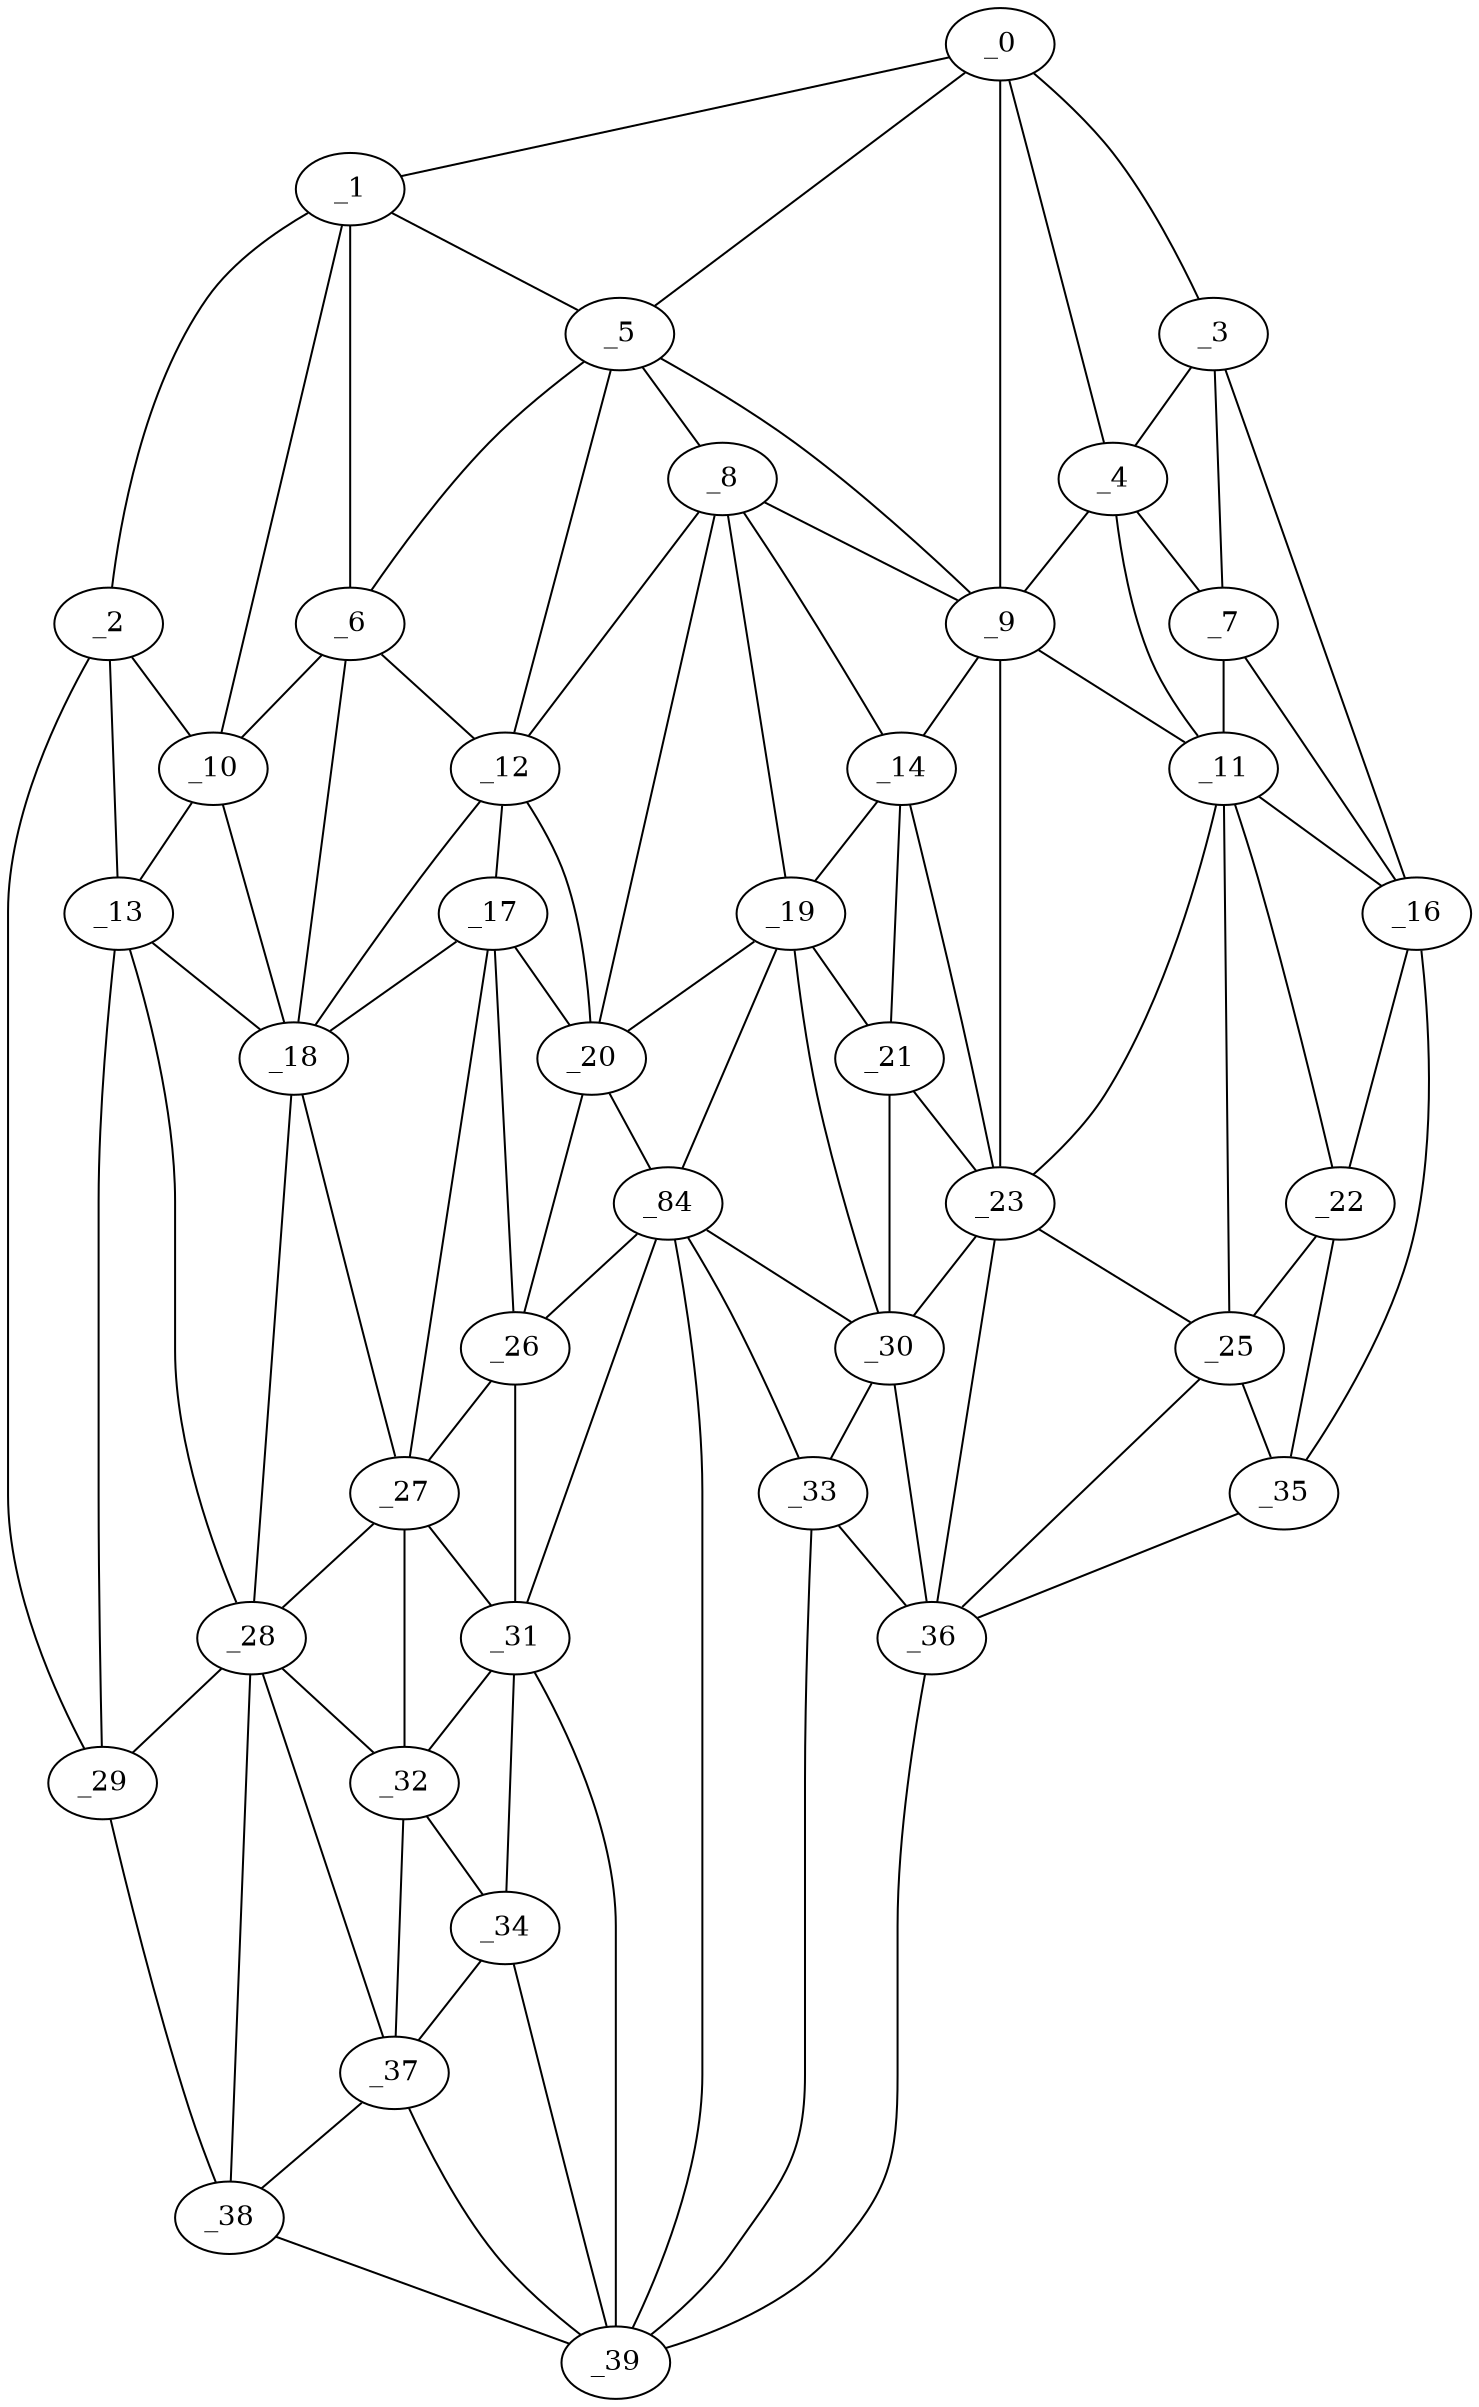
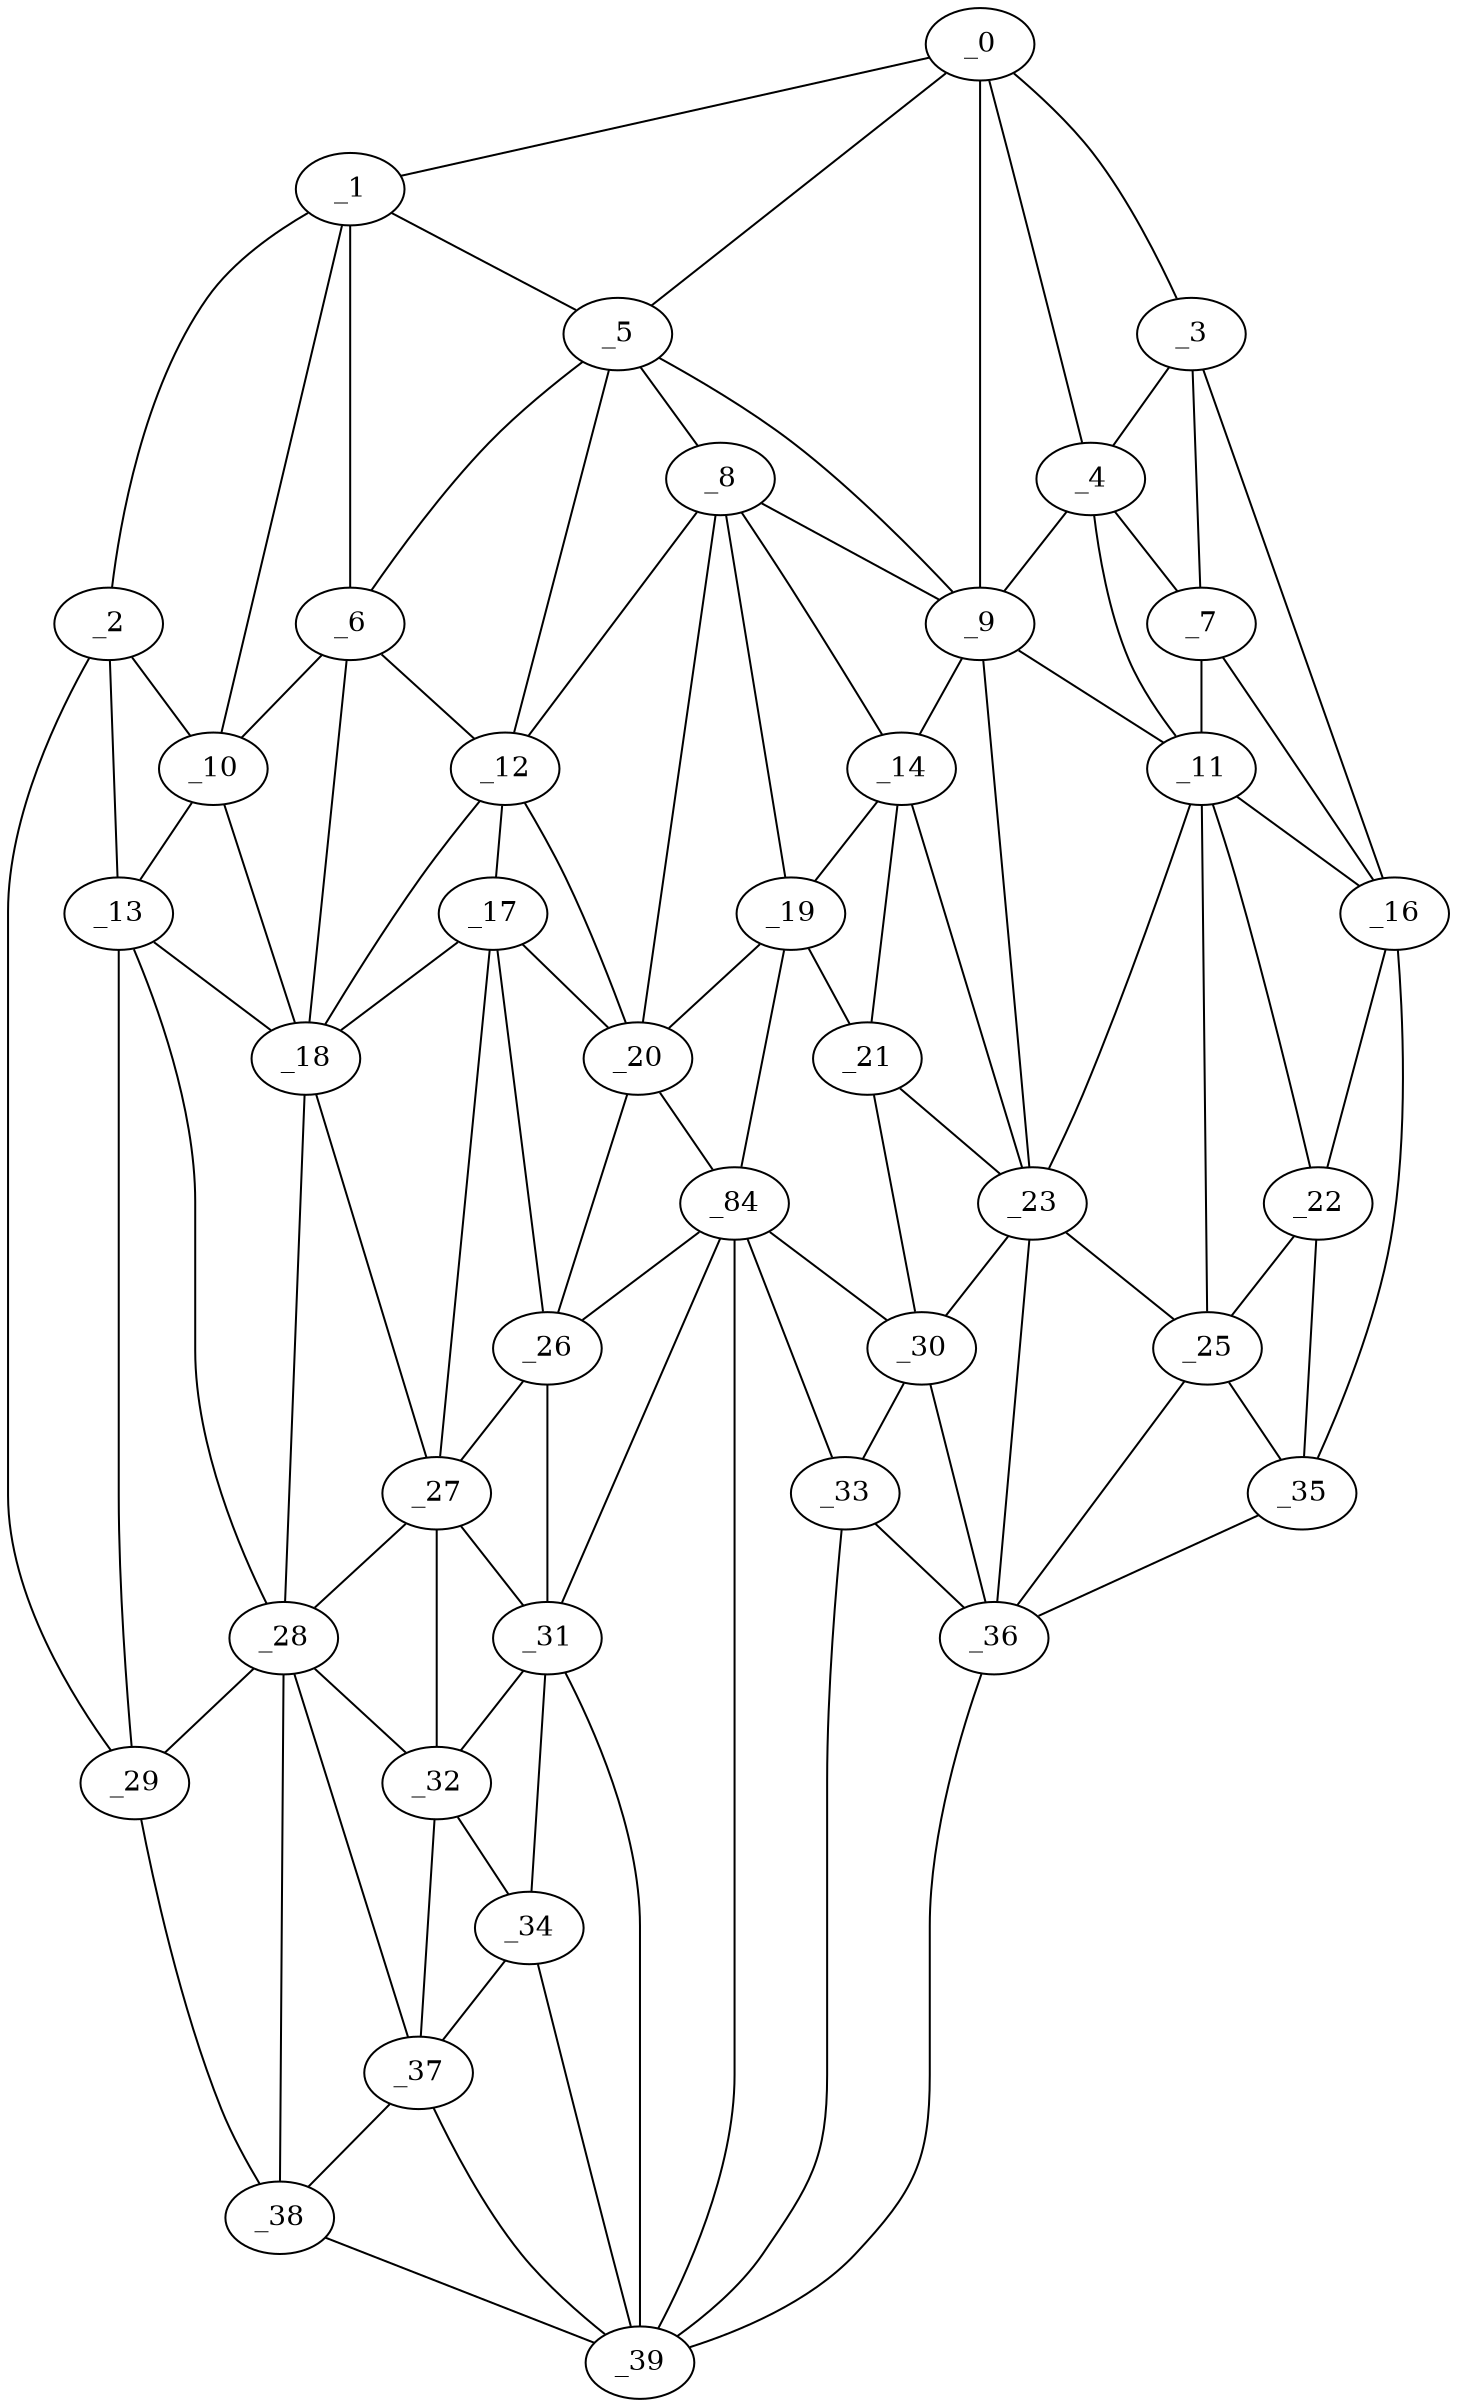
edge "_19" -- "_30": removed
